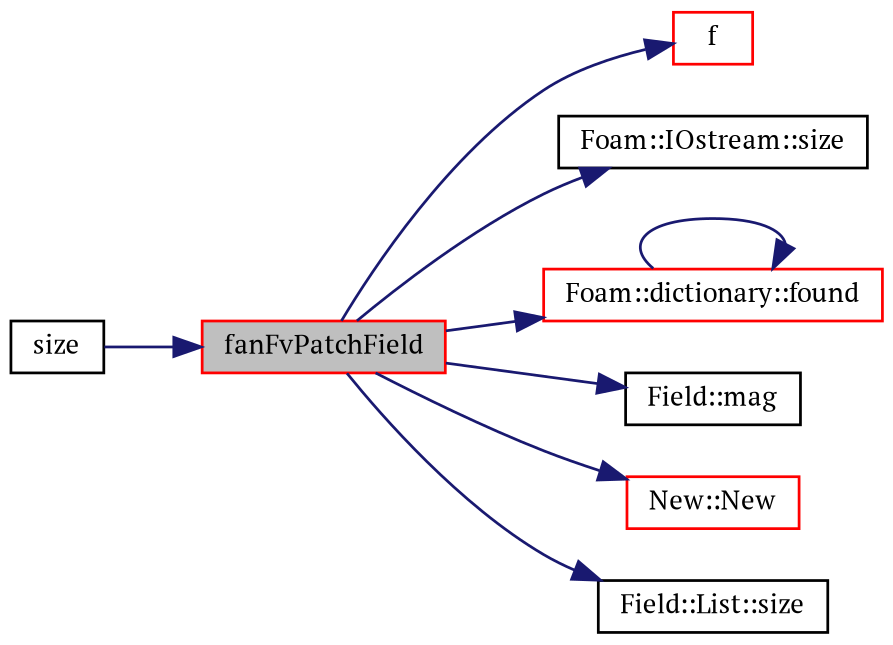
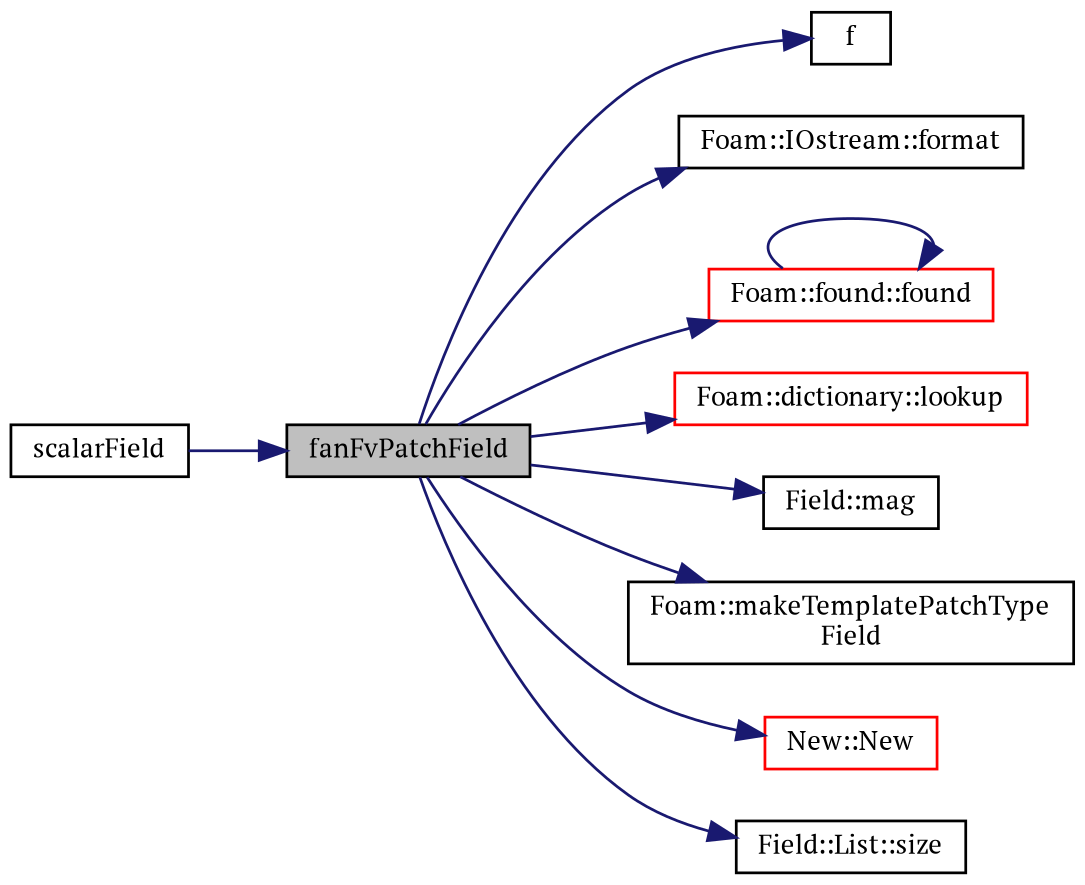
node "f": color red -> black
node "Foam::IOstream::size": label "Foam::IOstream::size" -> "Foam::IOstream::format"
node "Foam::dictionary::found": label "Foam::dictionary::found" -> "Foam::found::found"
node "size": label "size" -> "scalarField"
node "fanFvPatchField": color red -> black
node "Foam::dictionary::lookup": added
node "Foam::makeTemplatePatchType Field": added
